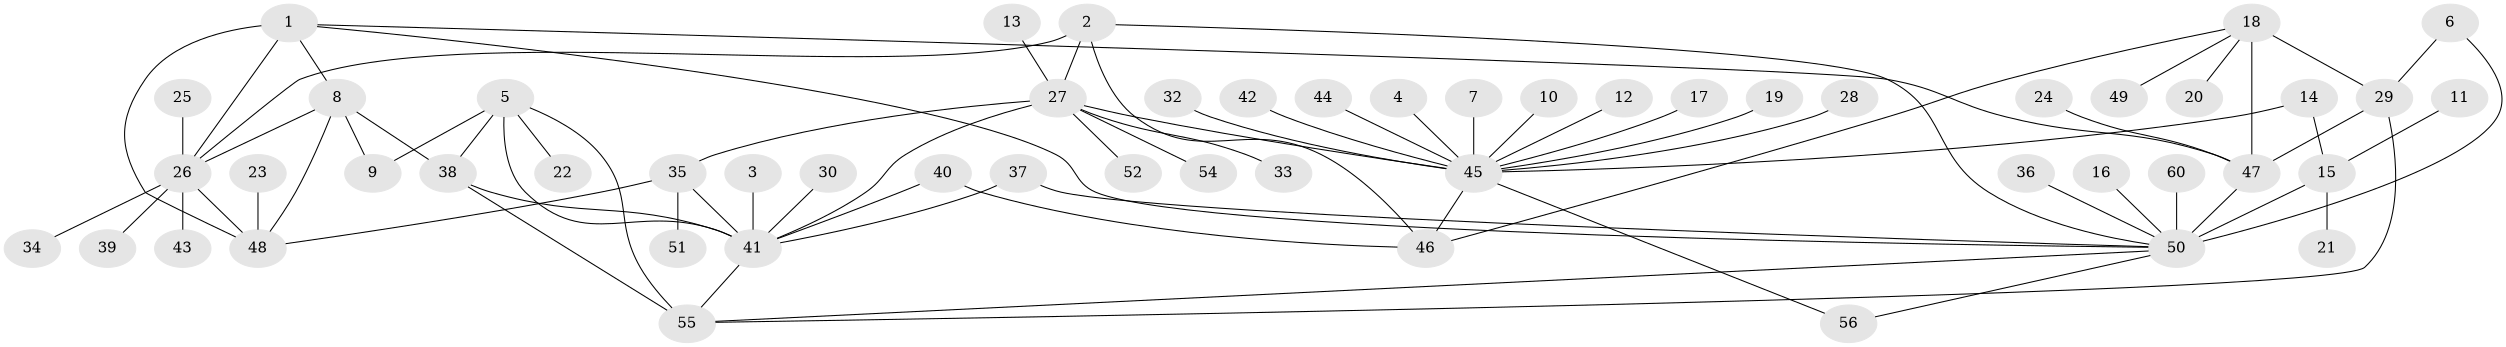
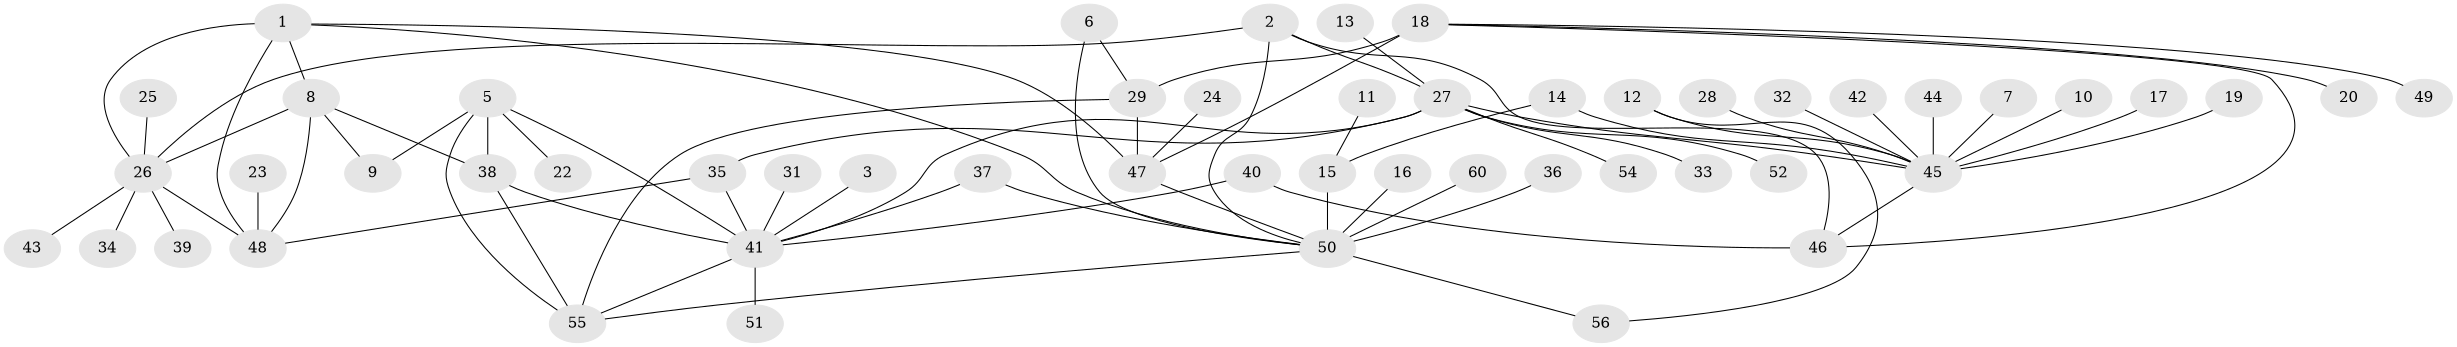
node "4": removed
node "30": label "30" -> "31"
edge "35" -- "51": now "41" -- "51"
edge "45" -- "56": now "12" -- "56"
node "21": removed
